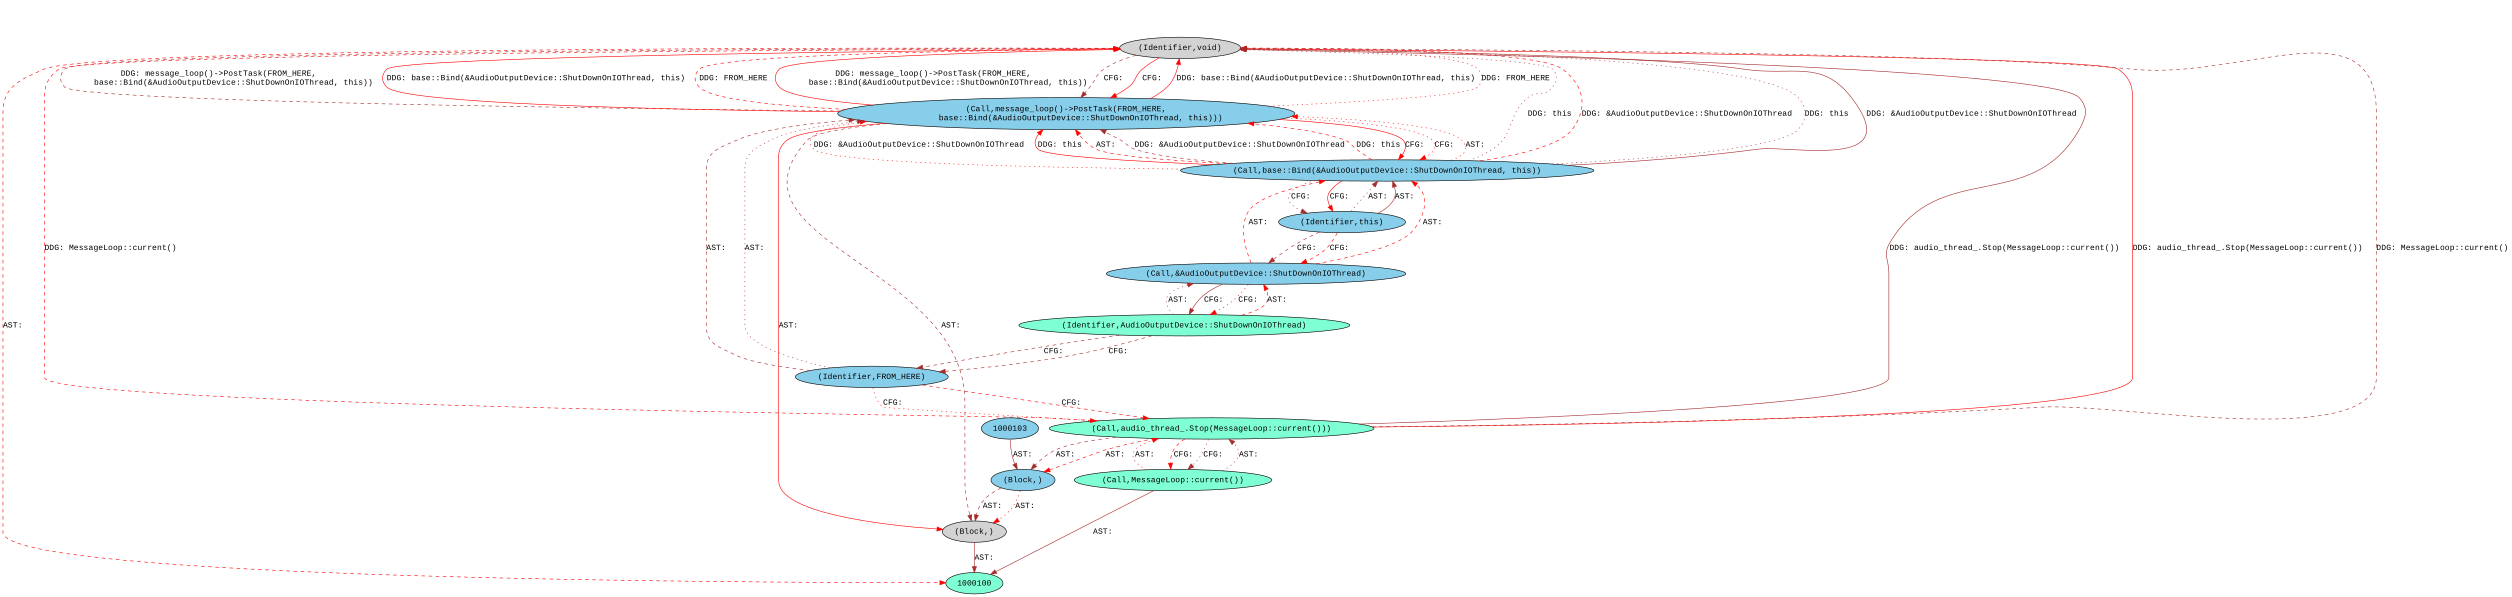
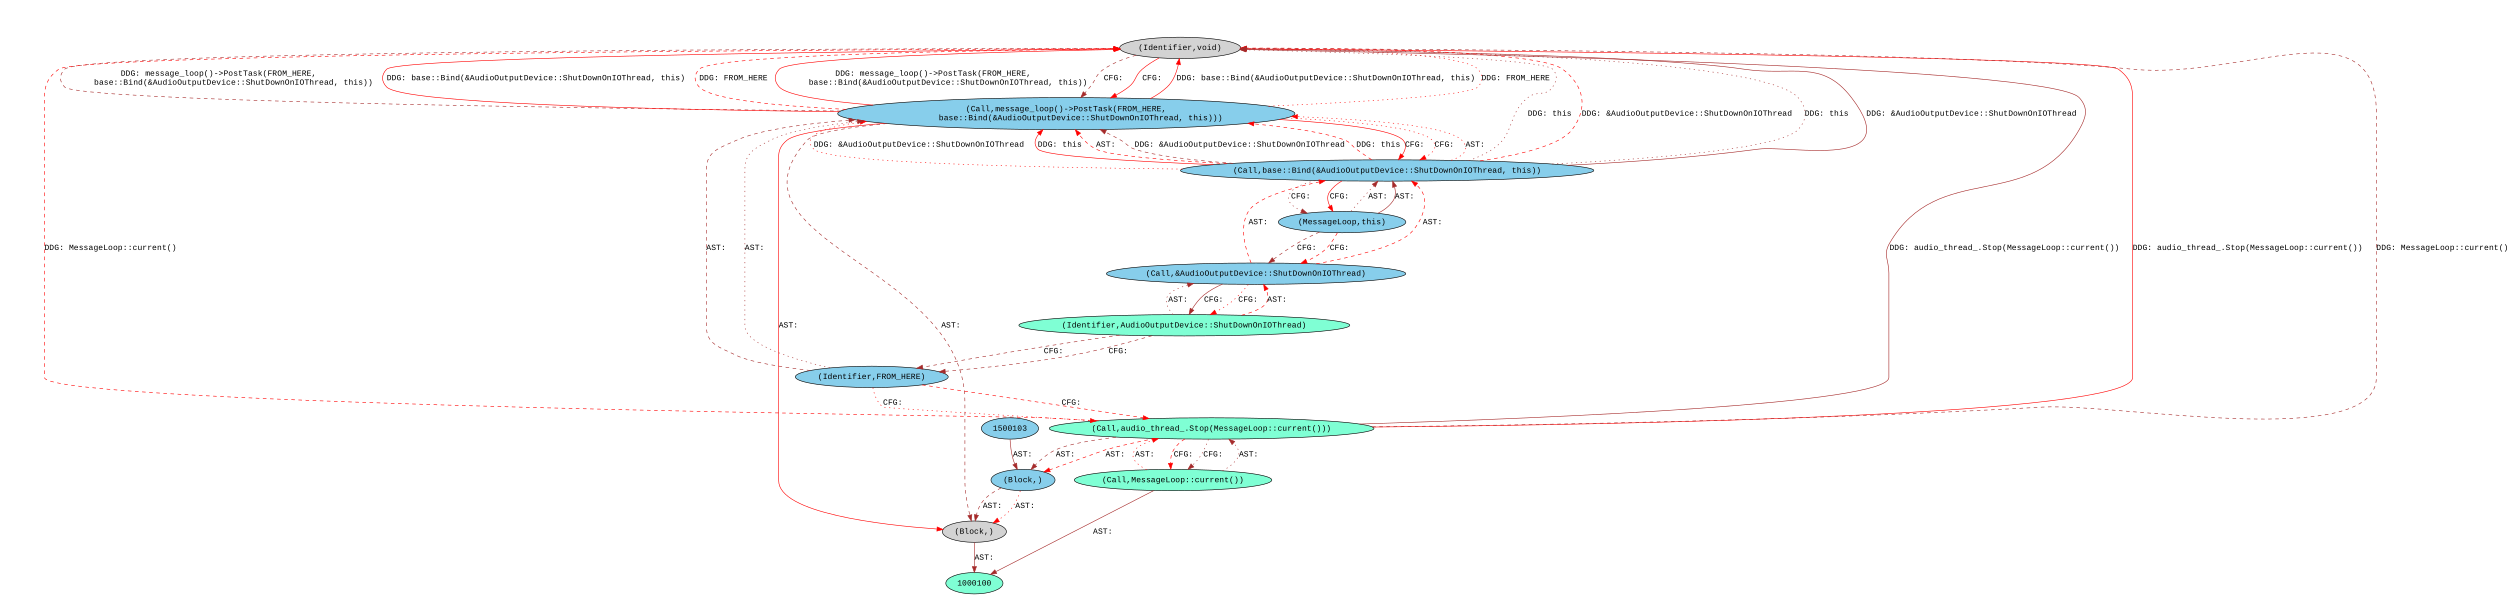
node "(Identifier,this)": label "(Identifier,this)" -> "(MessageLoop,this)"
edge "(Identifier,void)" -> "1000100": removed, label "AST:"
node "1000103": label "1000103" -> "1500103"
